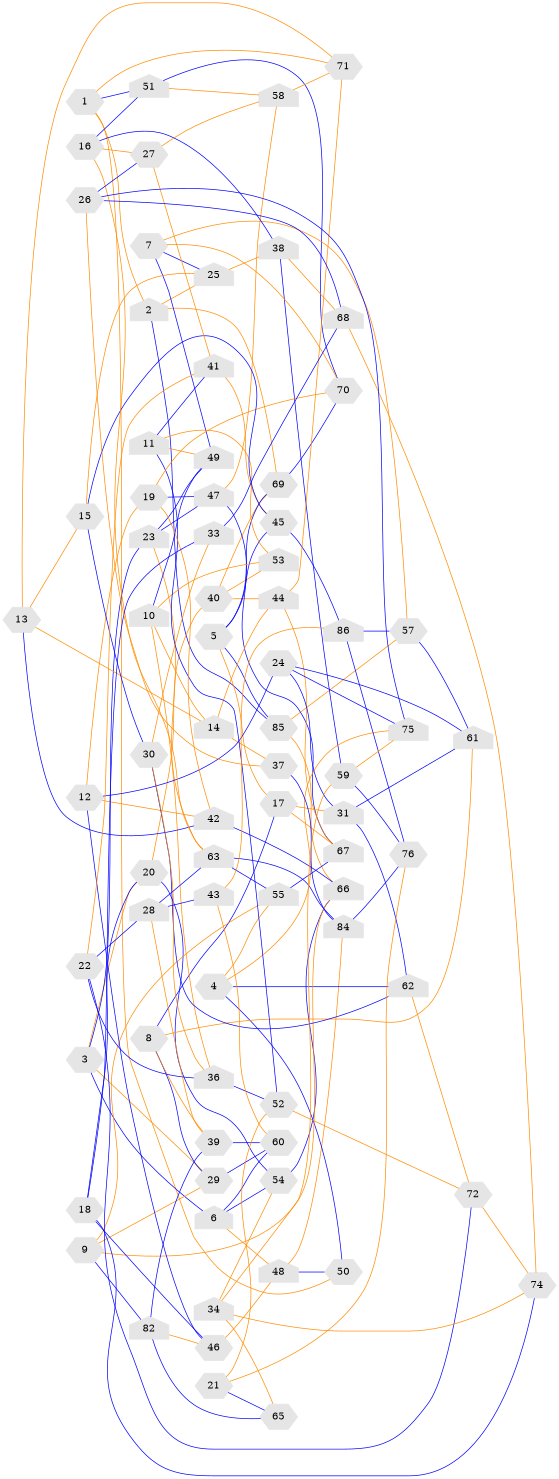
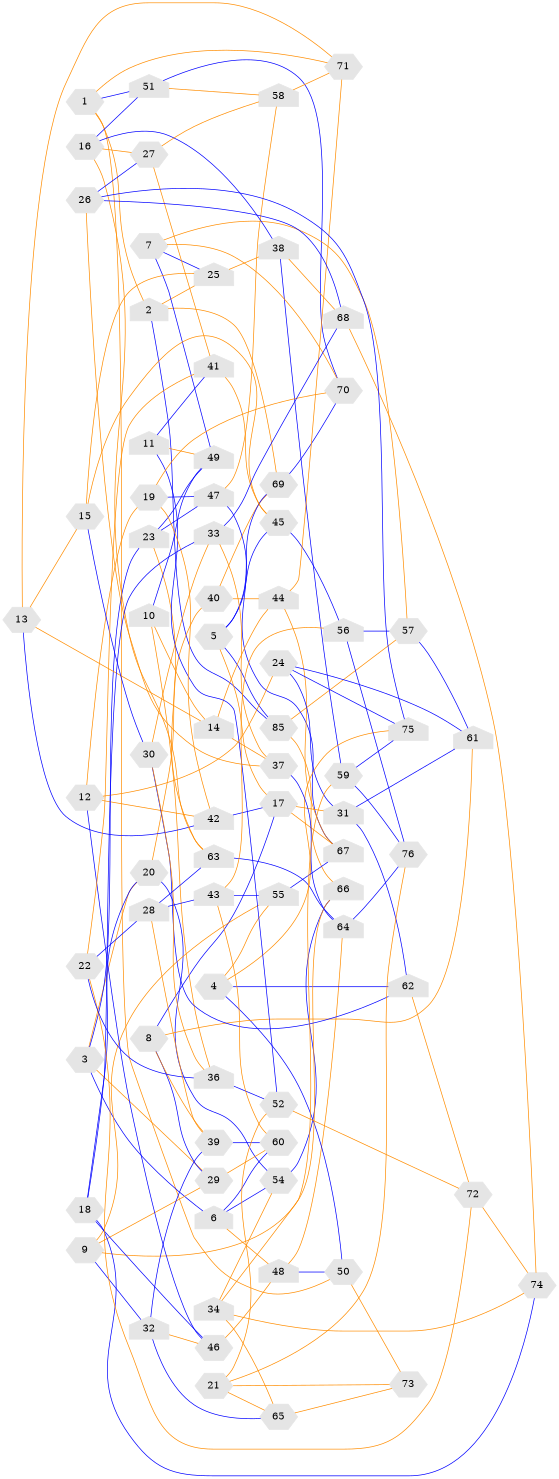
edge "15" -- "45": color blue -> darkorange
node "53": removed
node "86": label "86" -> "56"
edge "33" -- "37": added
edge "75" -- "59": color darkorange -> blue
edge "24" -- "12": color blue -> darkorange
edge "42" -- "66": now "42" -- "17"
edge "63" -- "55": now "43" -- "55"
node "84": label "84" -> "64"
edge "60" -- "29": color blue -> darkorange
node "82": label "82" -> "32"
node "73": added
edge "21" -- "65": color blue -> darkorange
edge "22" -- "72": color blue -> darkorange
